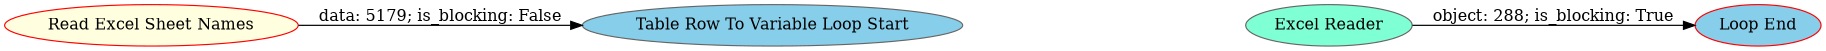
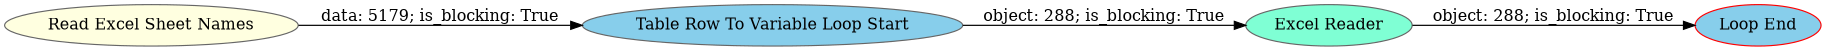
edge "Read Excel Sheet Names" -> "Table Row To Variable Loop Start": label "data: 5179; is_blocking: False" -> "data: 5179; is_blocking: True"
node "Read Excel Sheet Names": color red -> gray40
edge "Table Row To Variable Loop Start" -> "Excel Reader": added, label "object: 288; is_blocking: True"
